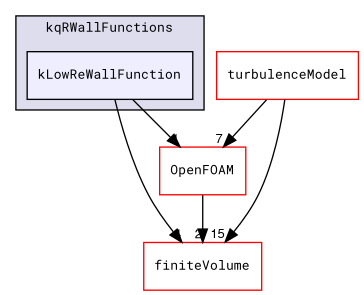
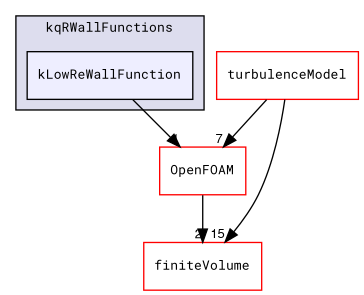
edge "kLowReWallFunction" -> "finiteVolume": removed
